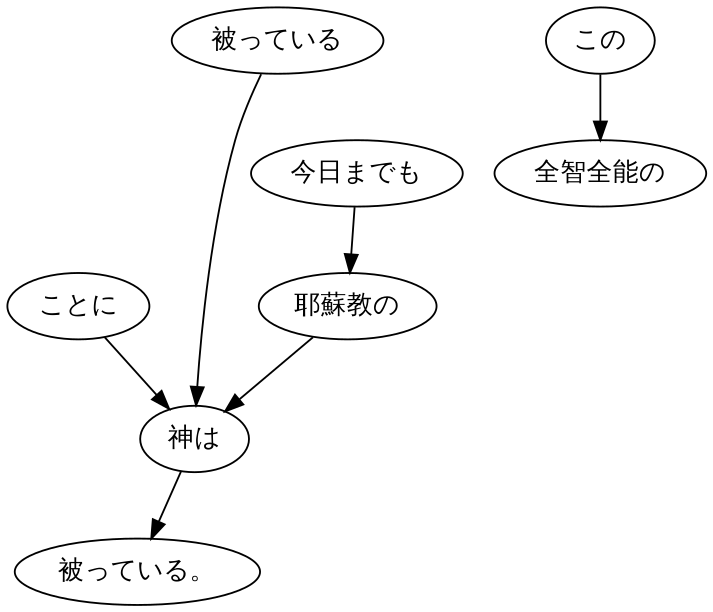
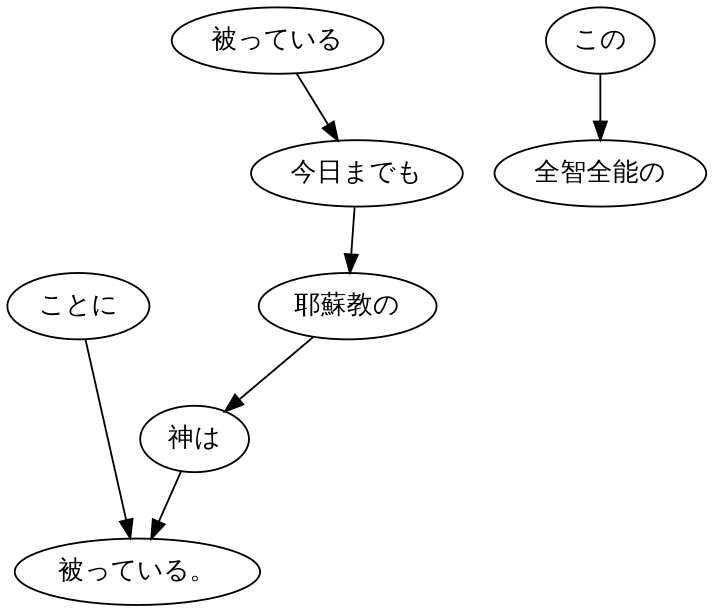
edge "被っている" -> "神は": now "被っている" -> "今日までも"
edge "ことに" -> "神は": now "ことに" -> "被っている。"
